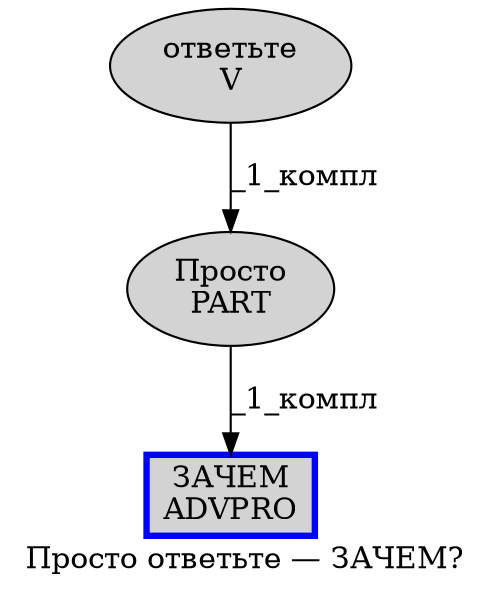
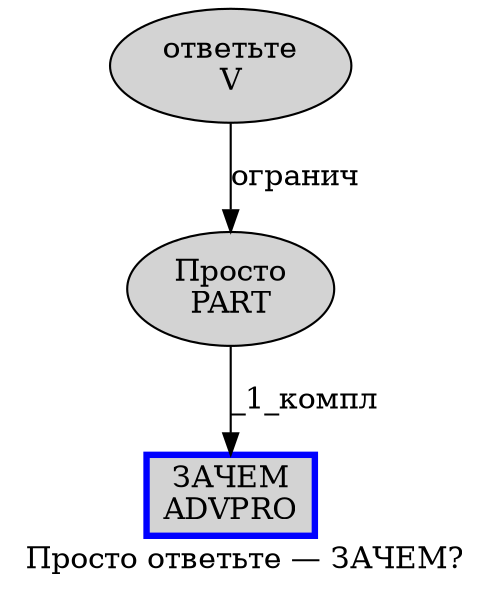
edge "ответьте V" -> "Просто PART": label "_1_компл" -> "огранич"
